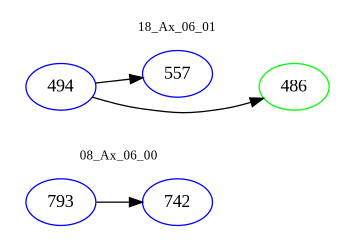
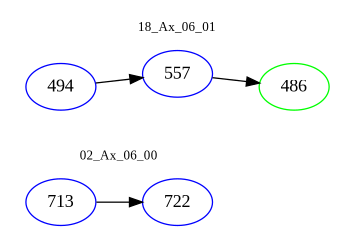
edge "494" -> "486": now "557" -> "486"
cluster "08_Ax_06_00": label "08_Ax_06_00" -> "02_Ax_06_00"
node "793": label "793" -> "713"
node "742": label "742" -> "722"
